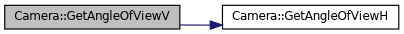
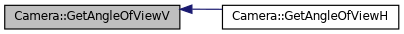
edge "Camera::GetAngleOfViewV" -> "Camera::GetAngleOfViewH": reversed
